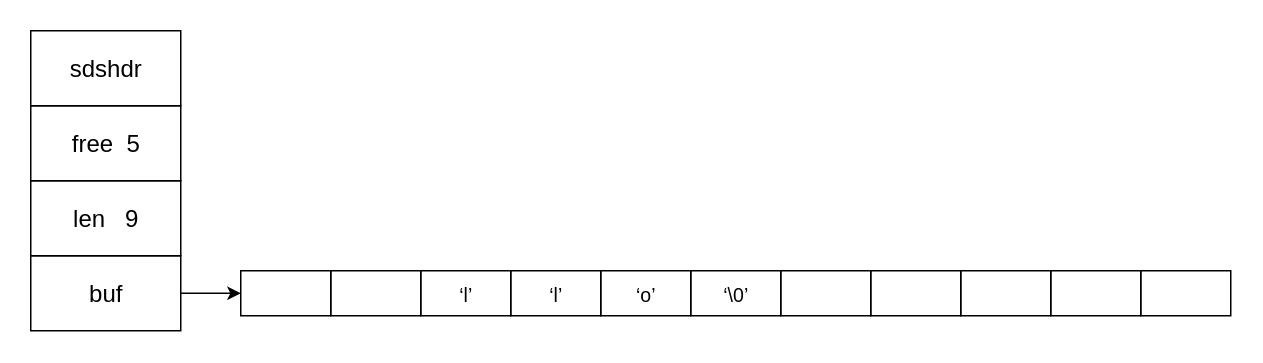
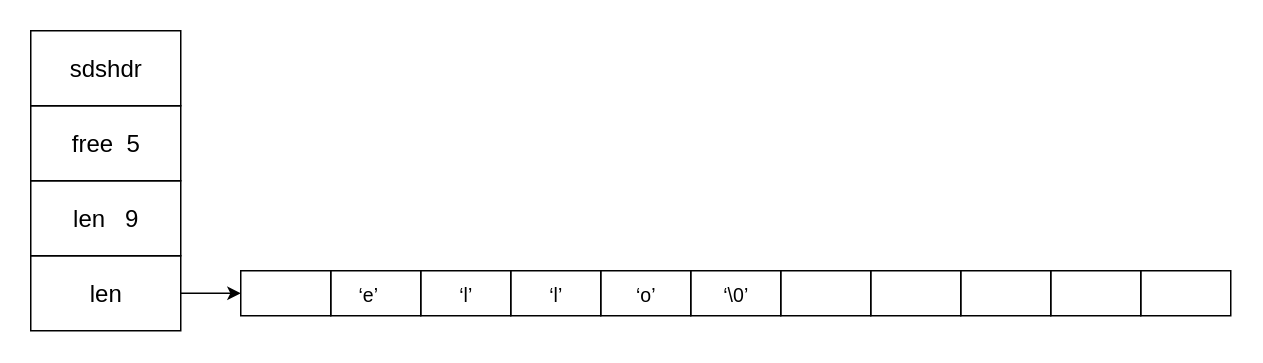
node "buf": label "buf" -> "len"
node "‘e’": added
